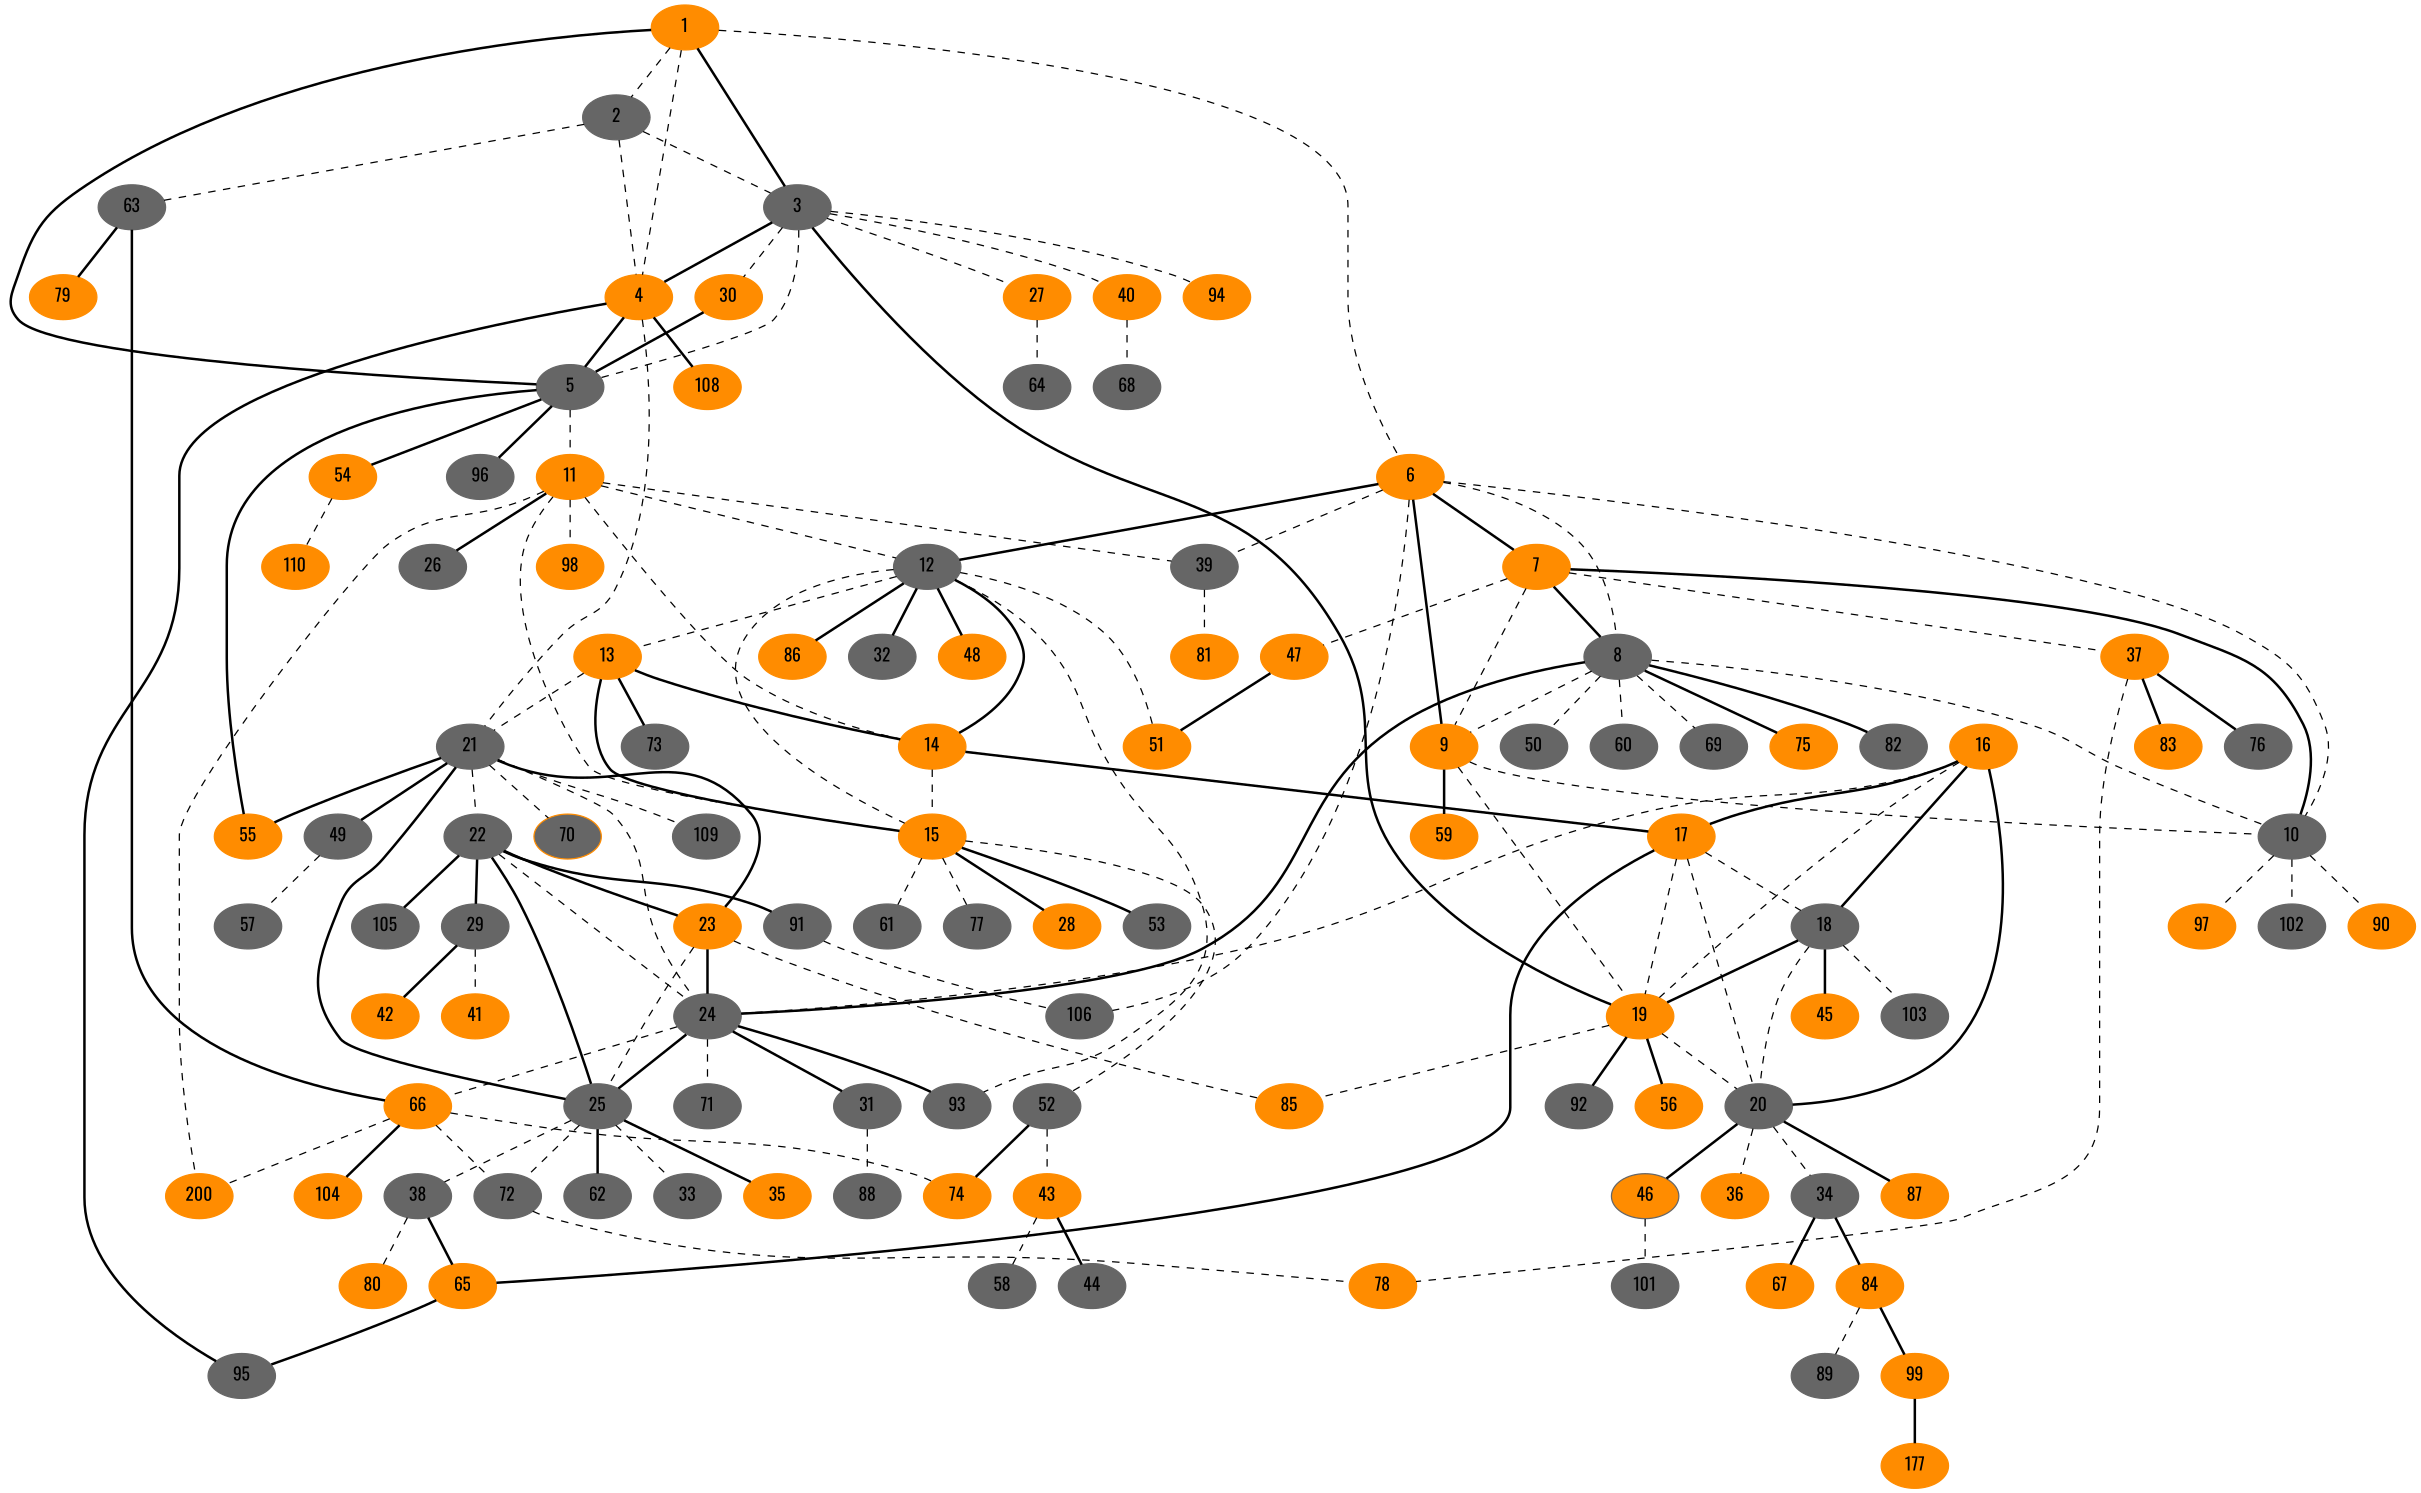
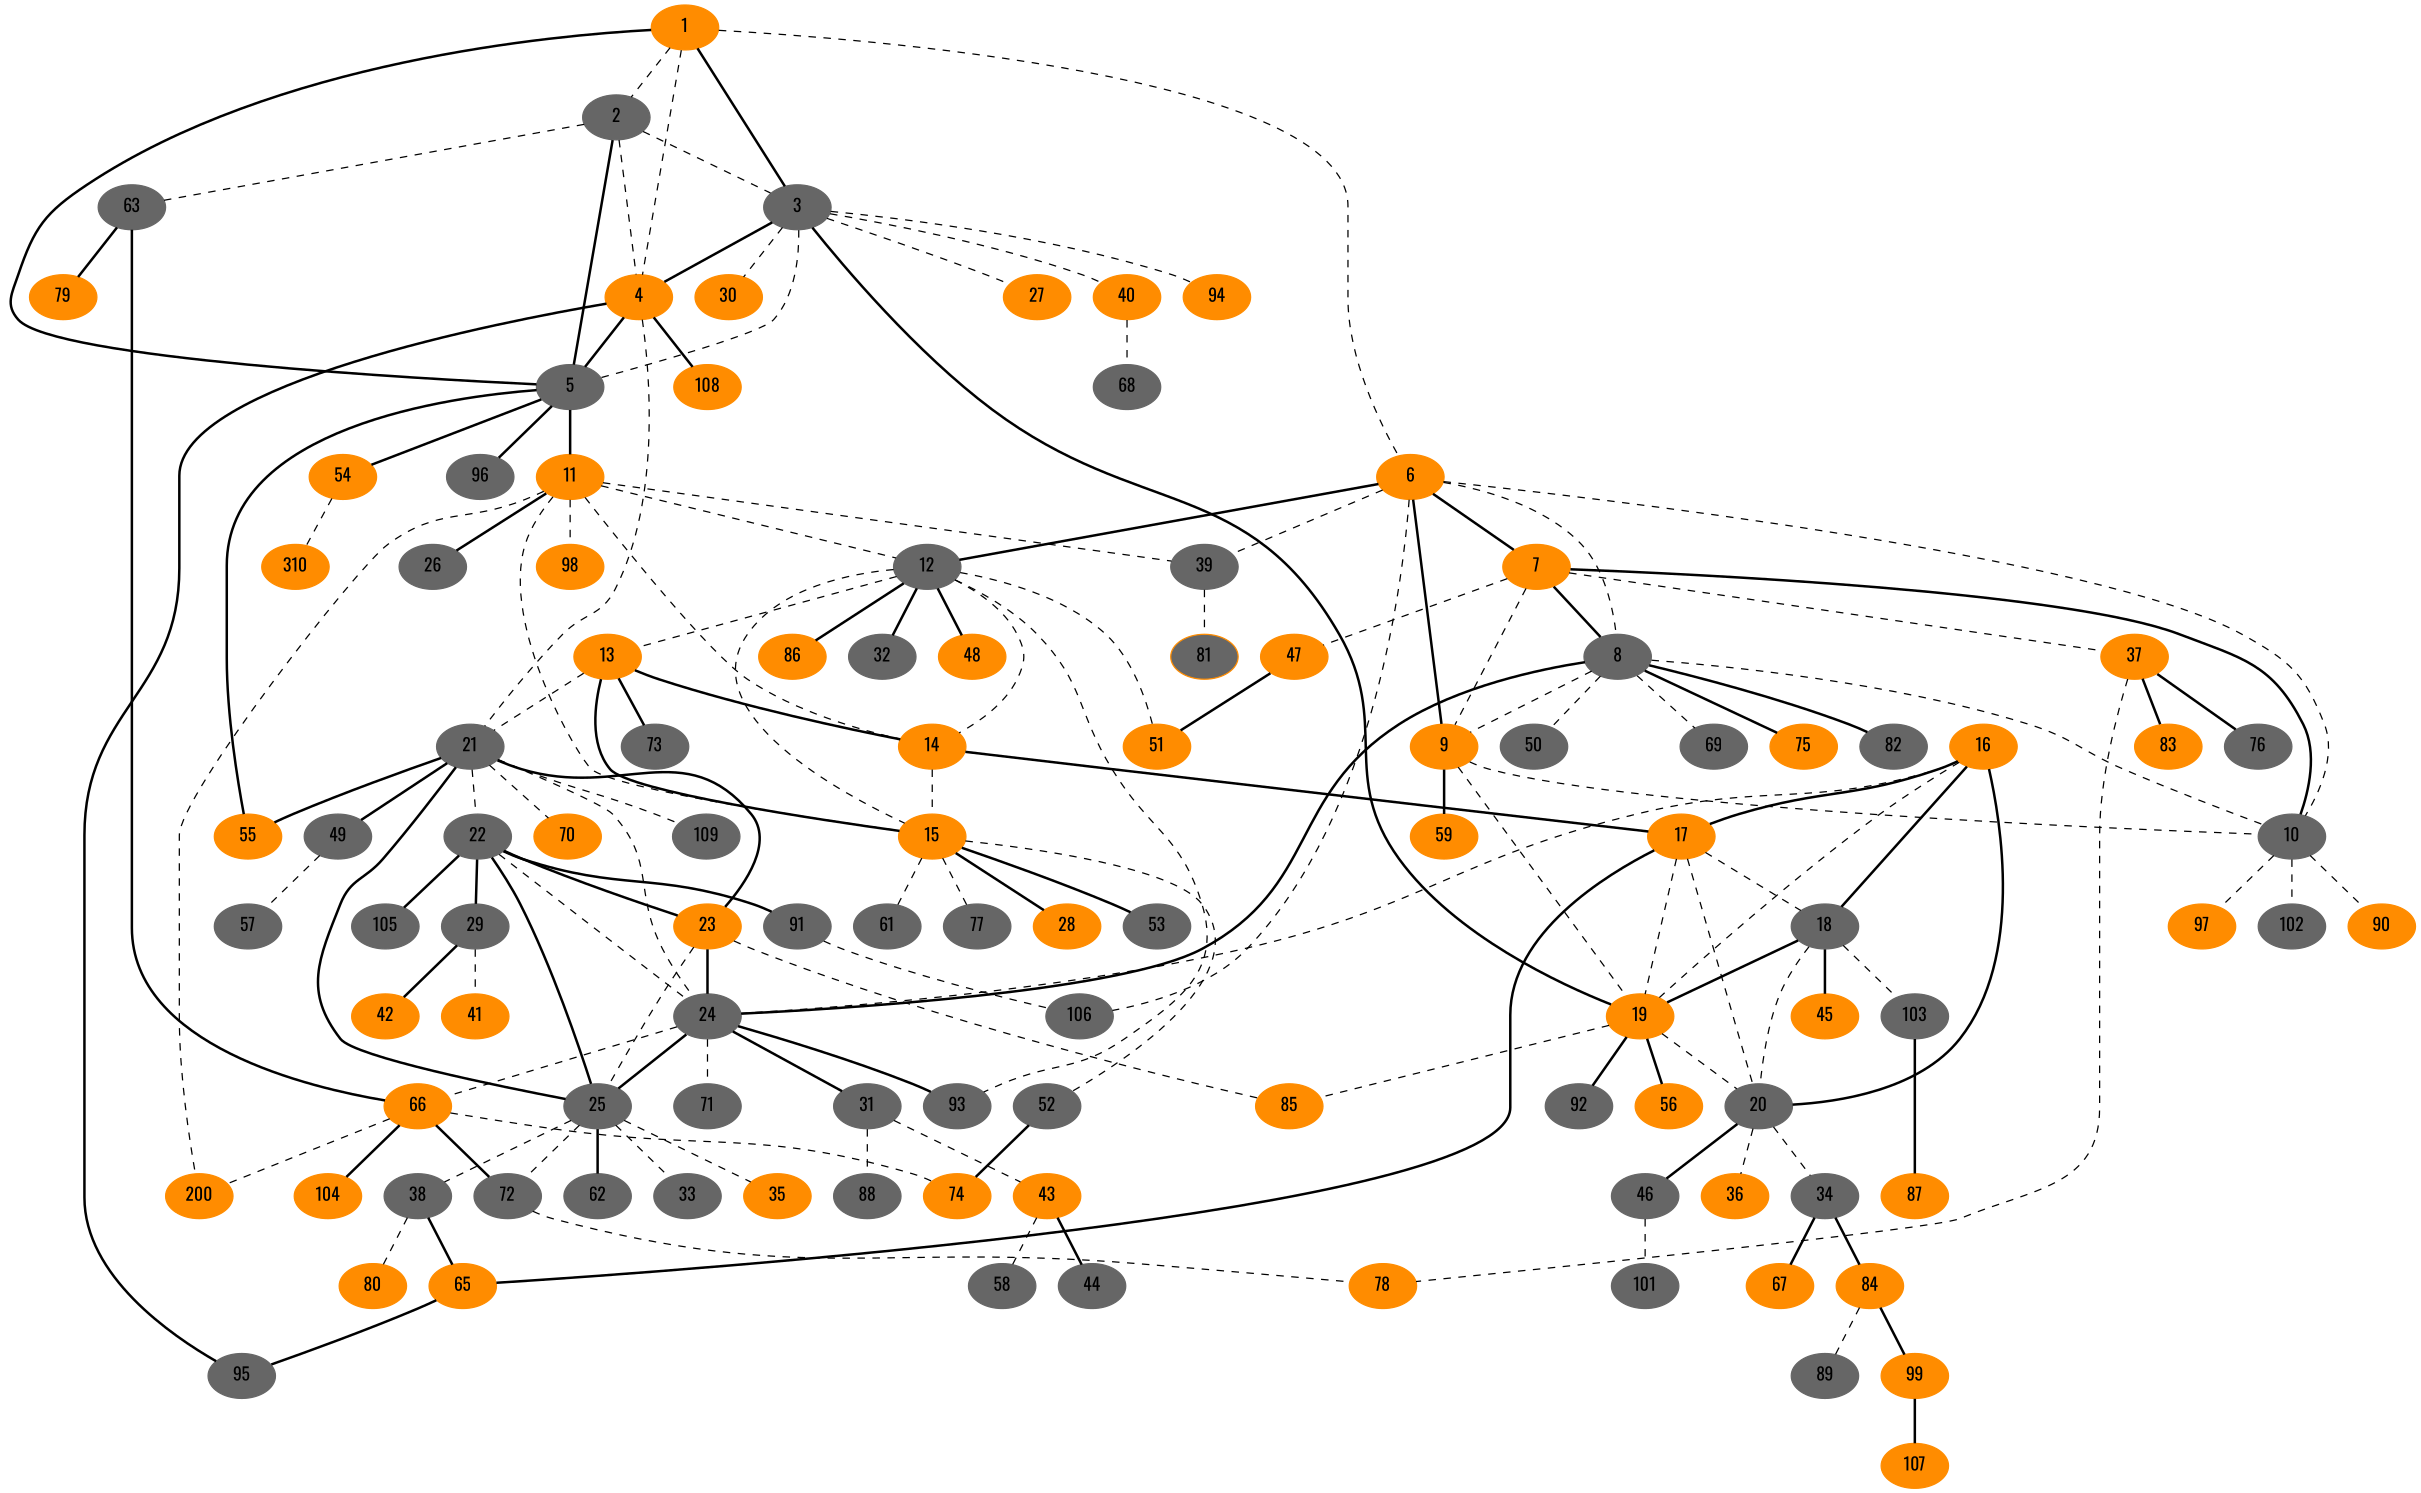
edge "30" -- "5": now "2" -- "5"
node "64": removed
edge "5" -- "11": style dashed -> bold
node "110": label "110" -> "310"
edge "12" -- "14": style bold -> dashed
node "81": fillcolor darkorange -> gray40
node "60": removed
node "70": fillcolor gray40 -> darkorange
edge "66" -- "72": style dashed -> bold
edge "25" -- "35": style bold -> dashed
edge "52" -- "43": now "31" -- "43"
edge "20" -- "87": now "103" -- "87"
node "46": fillcolor darkorange -> gray40
node "177": label "177" -> "107"
